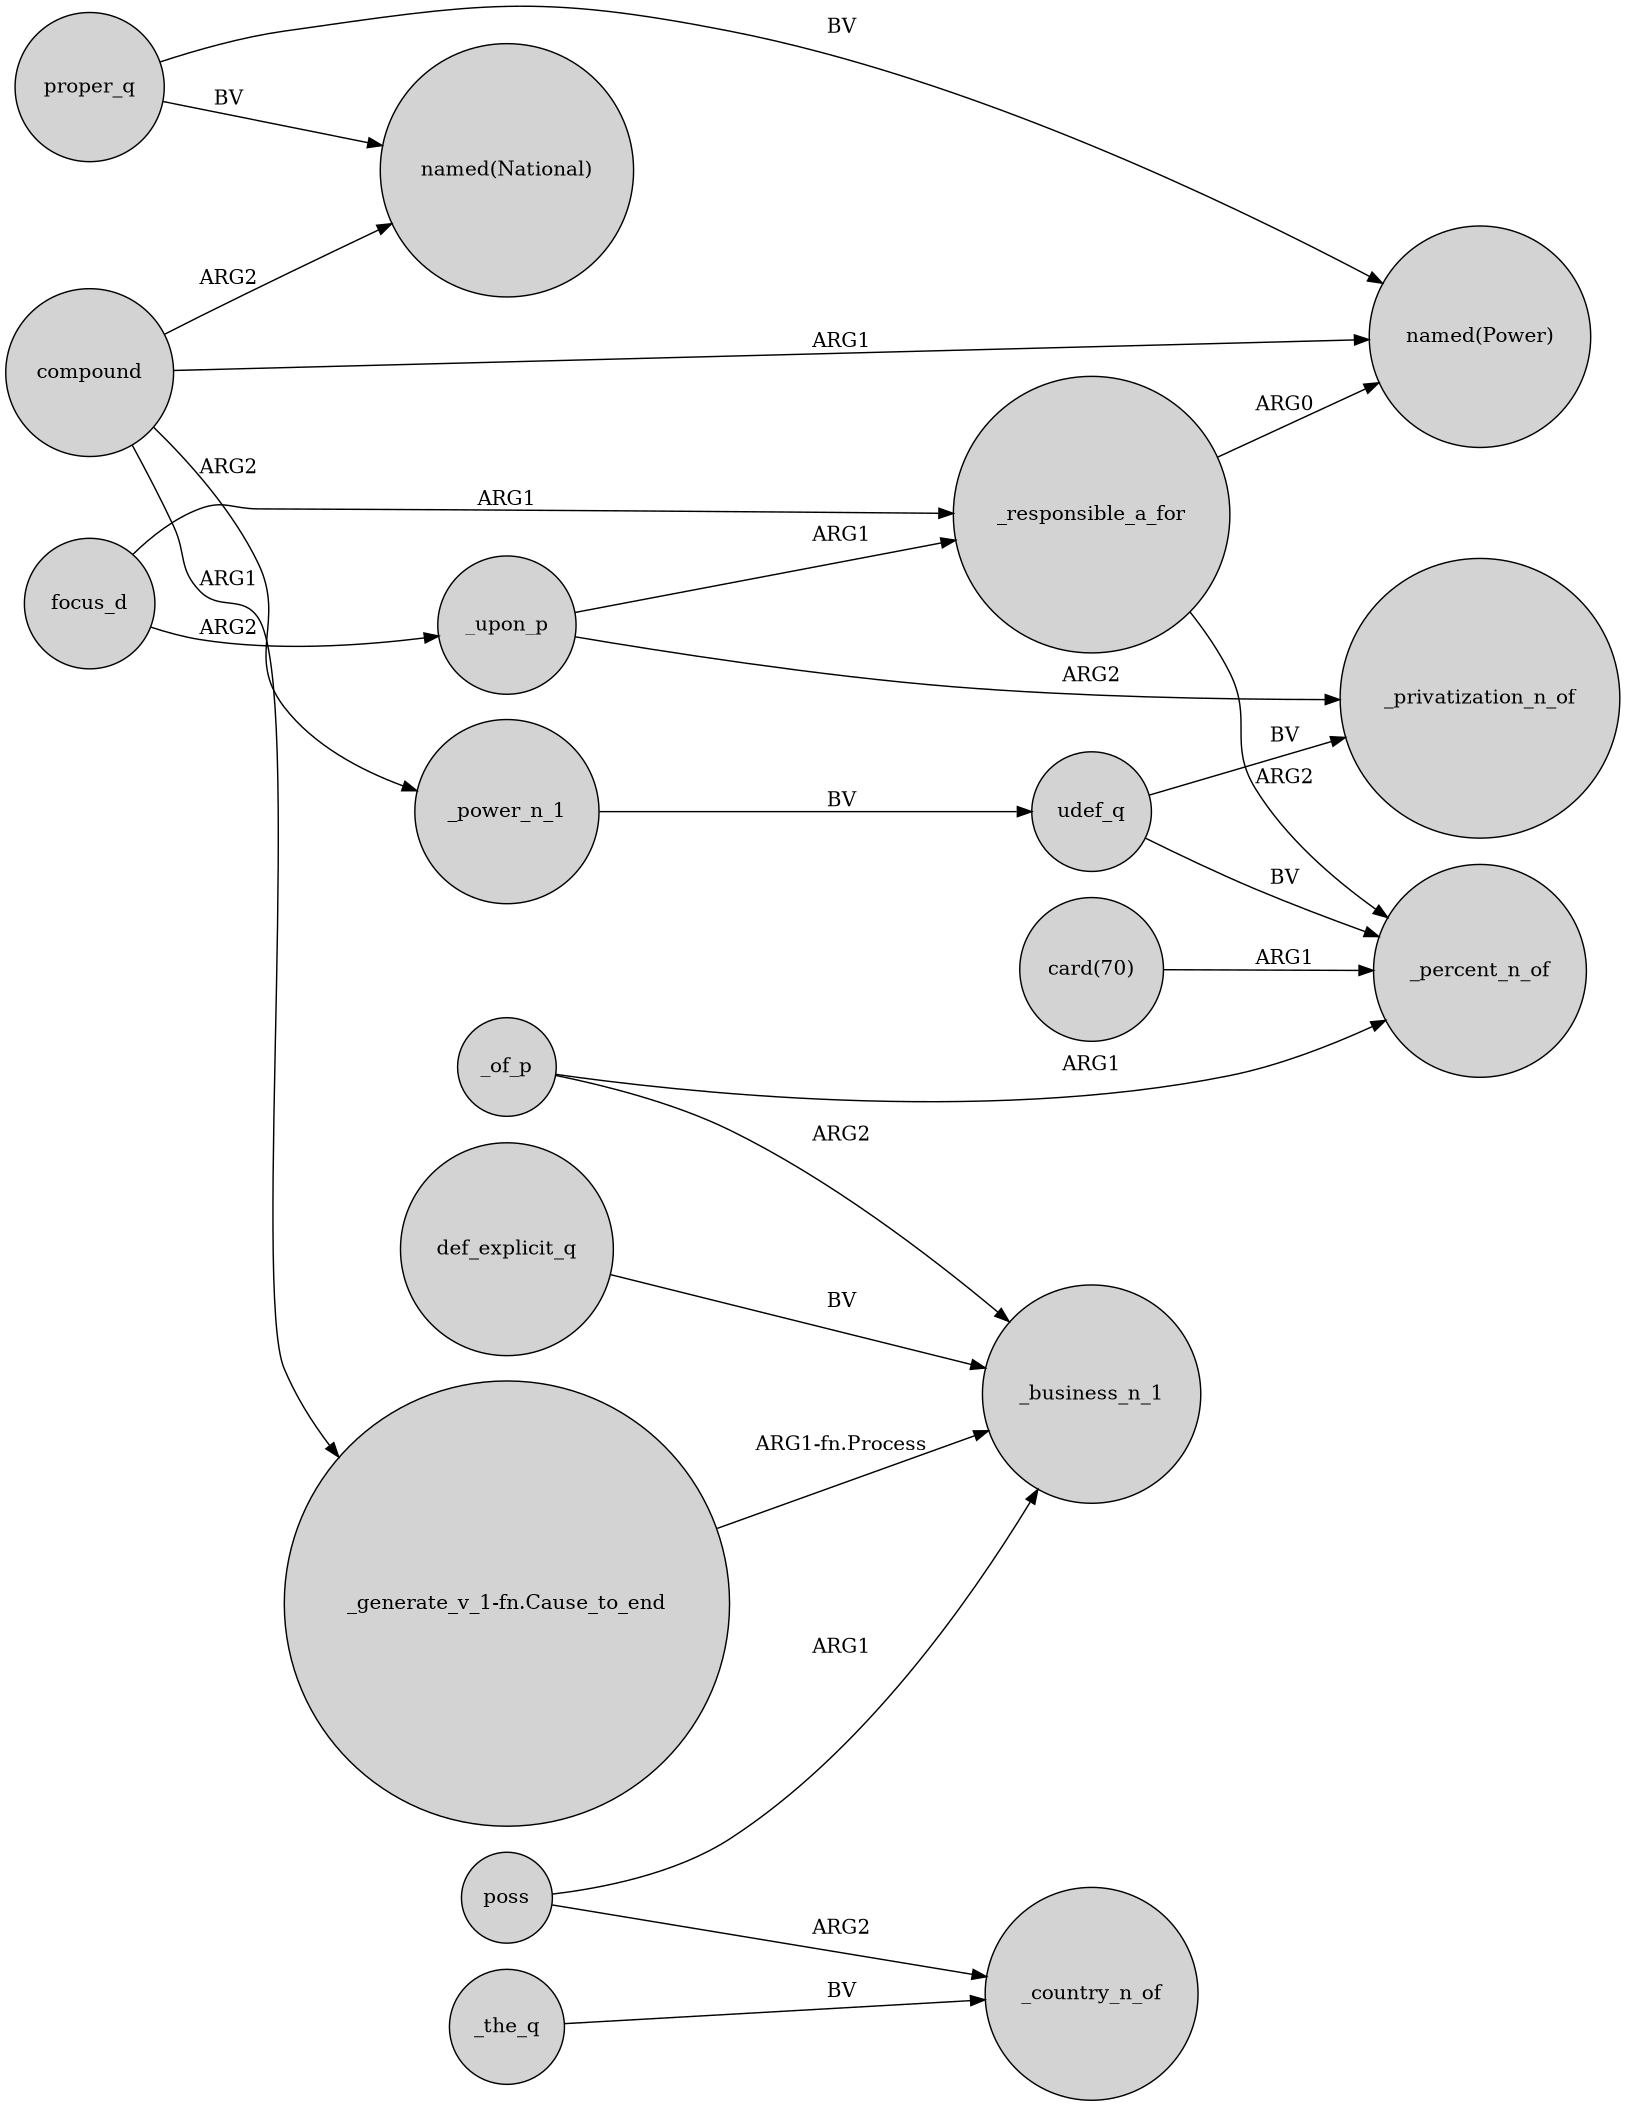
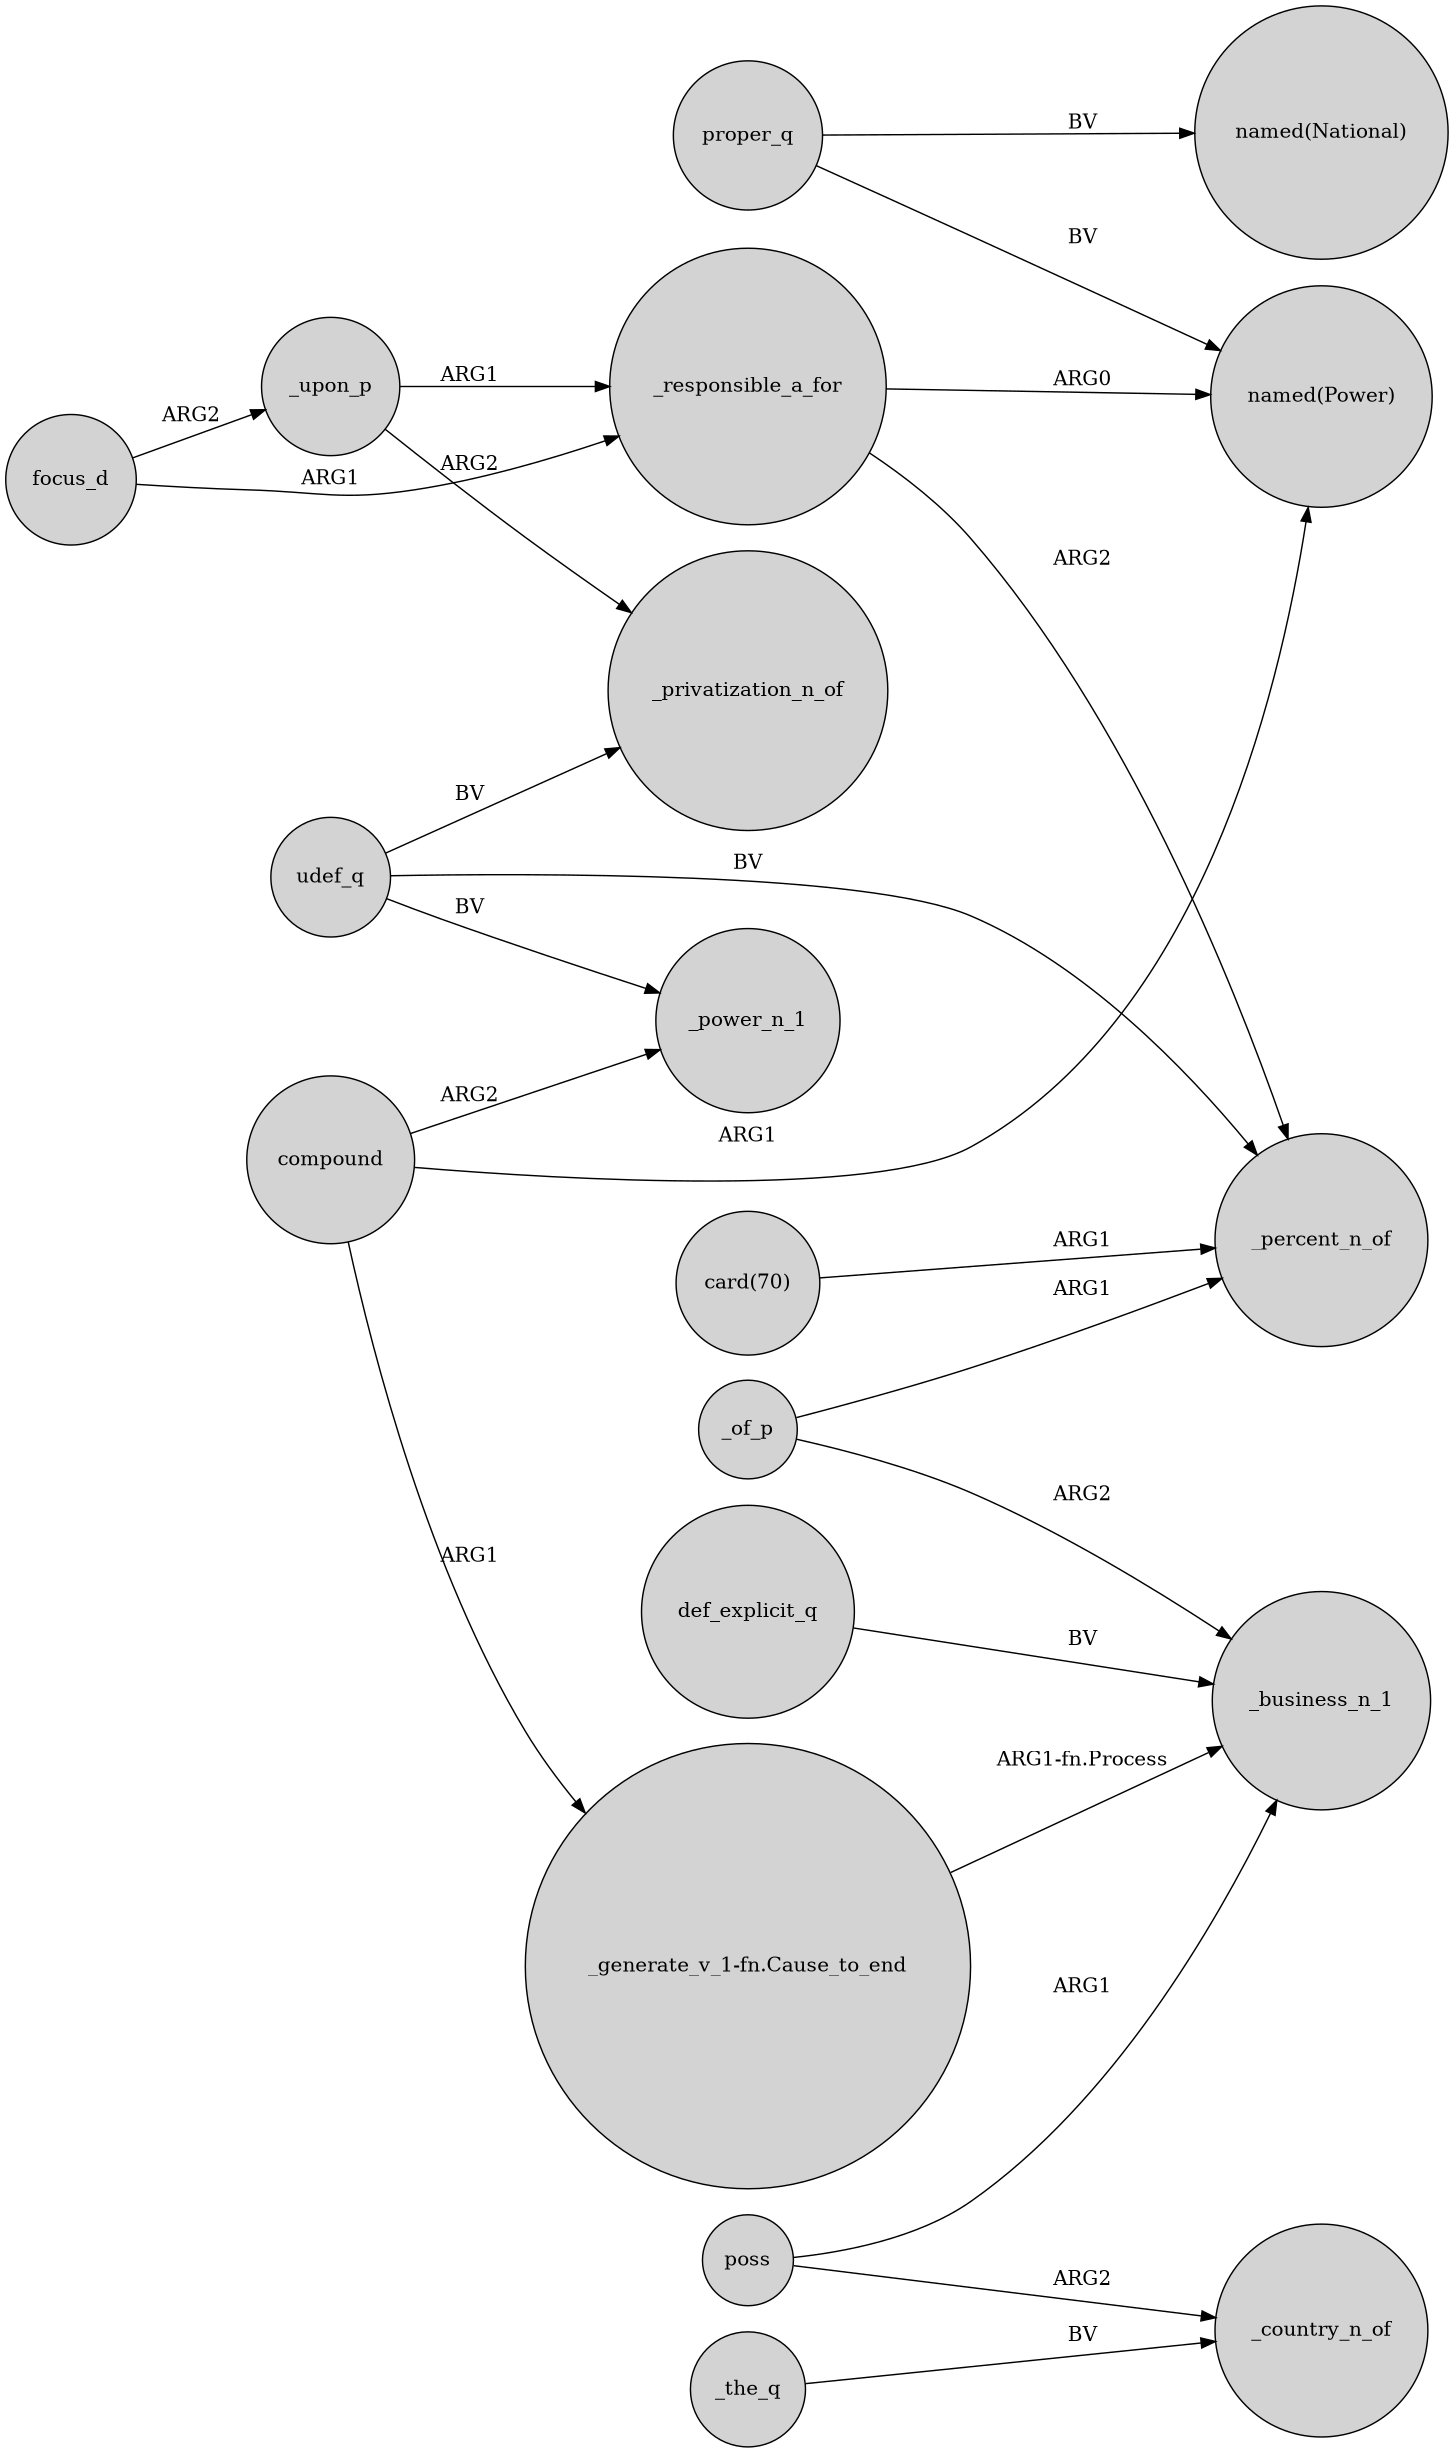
edge "compound" -> "named(National)": removed, label "ARG2"
edge "_power_n_1" -> "udef_q": reversed
